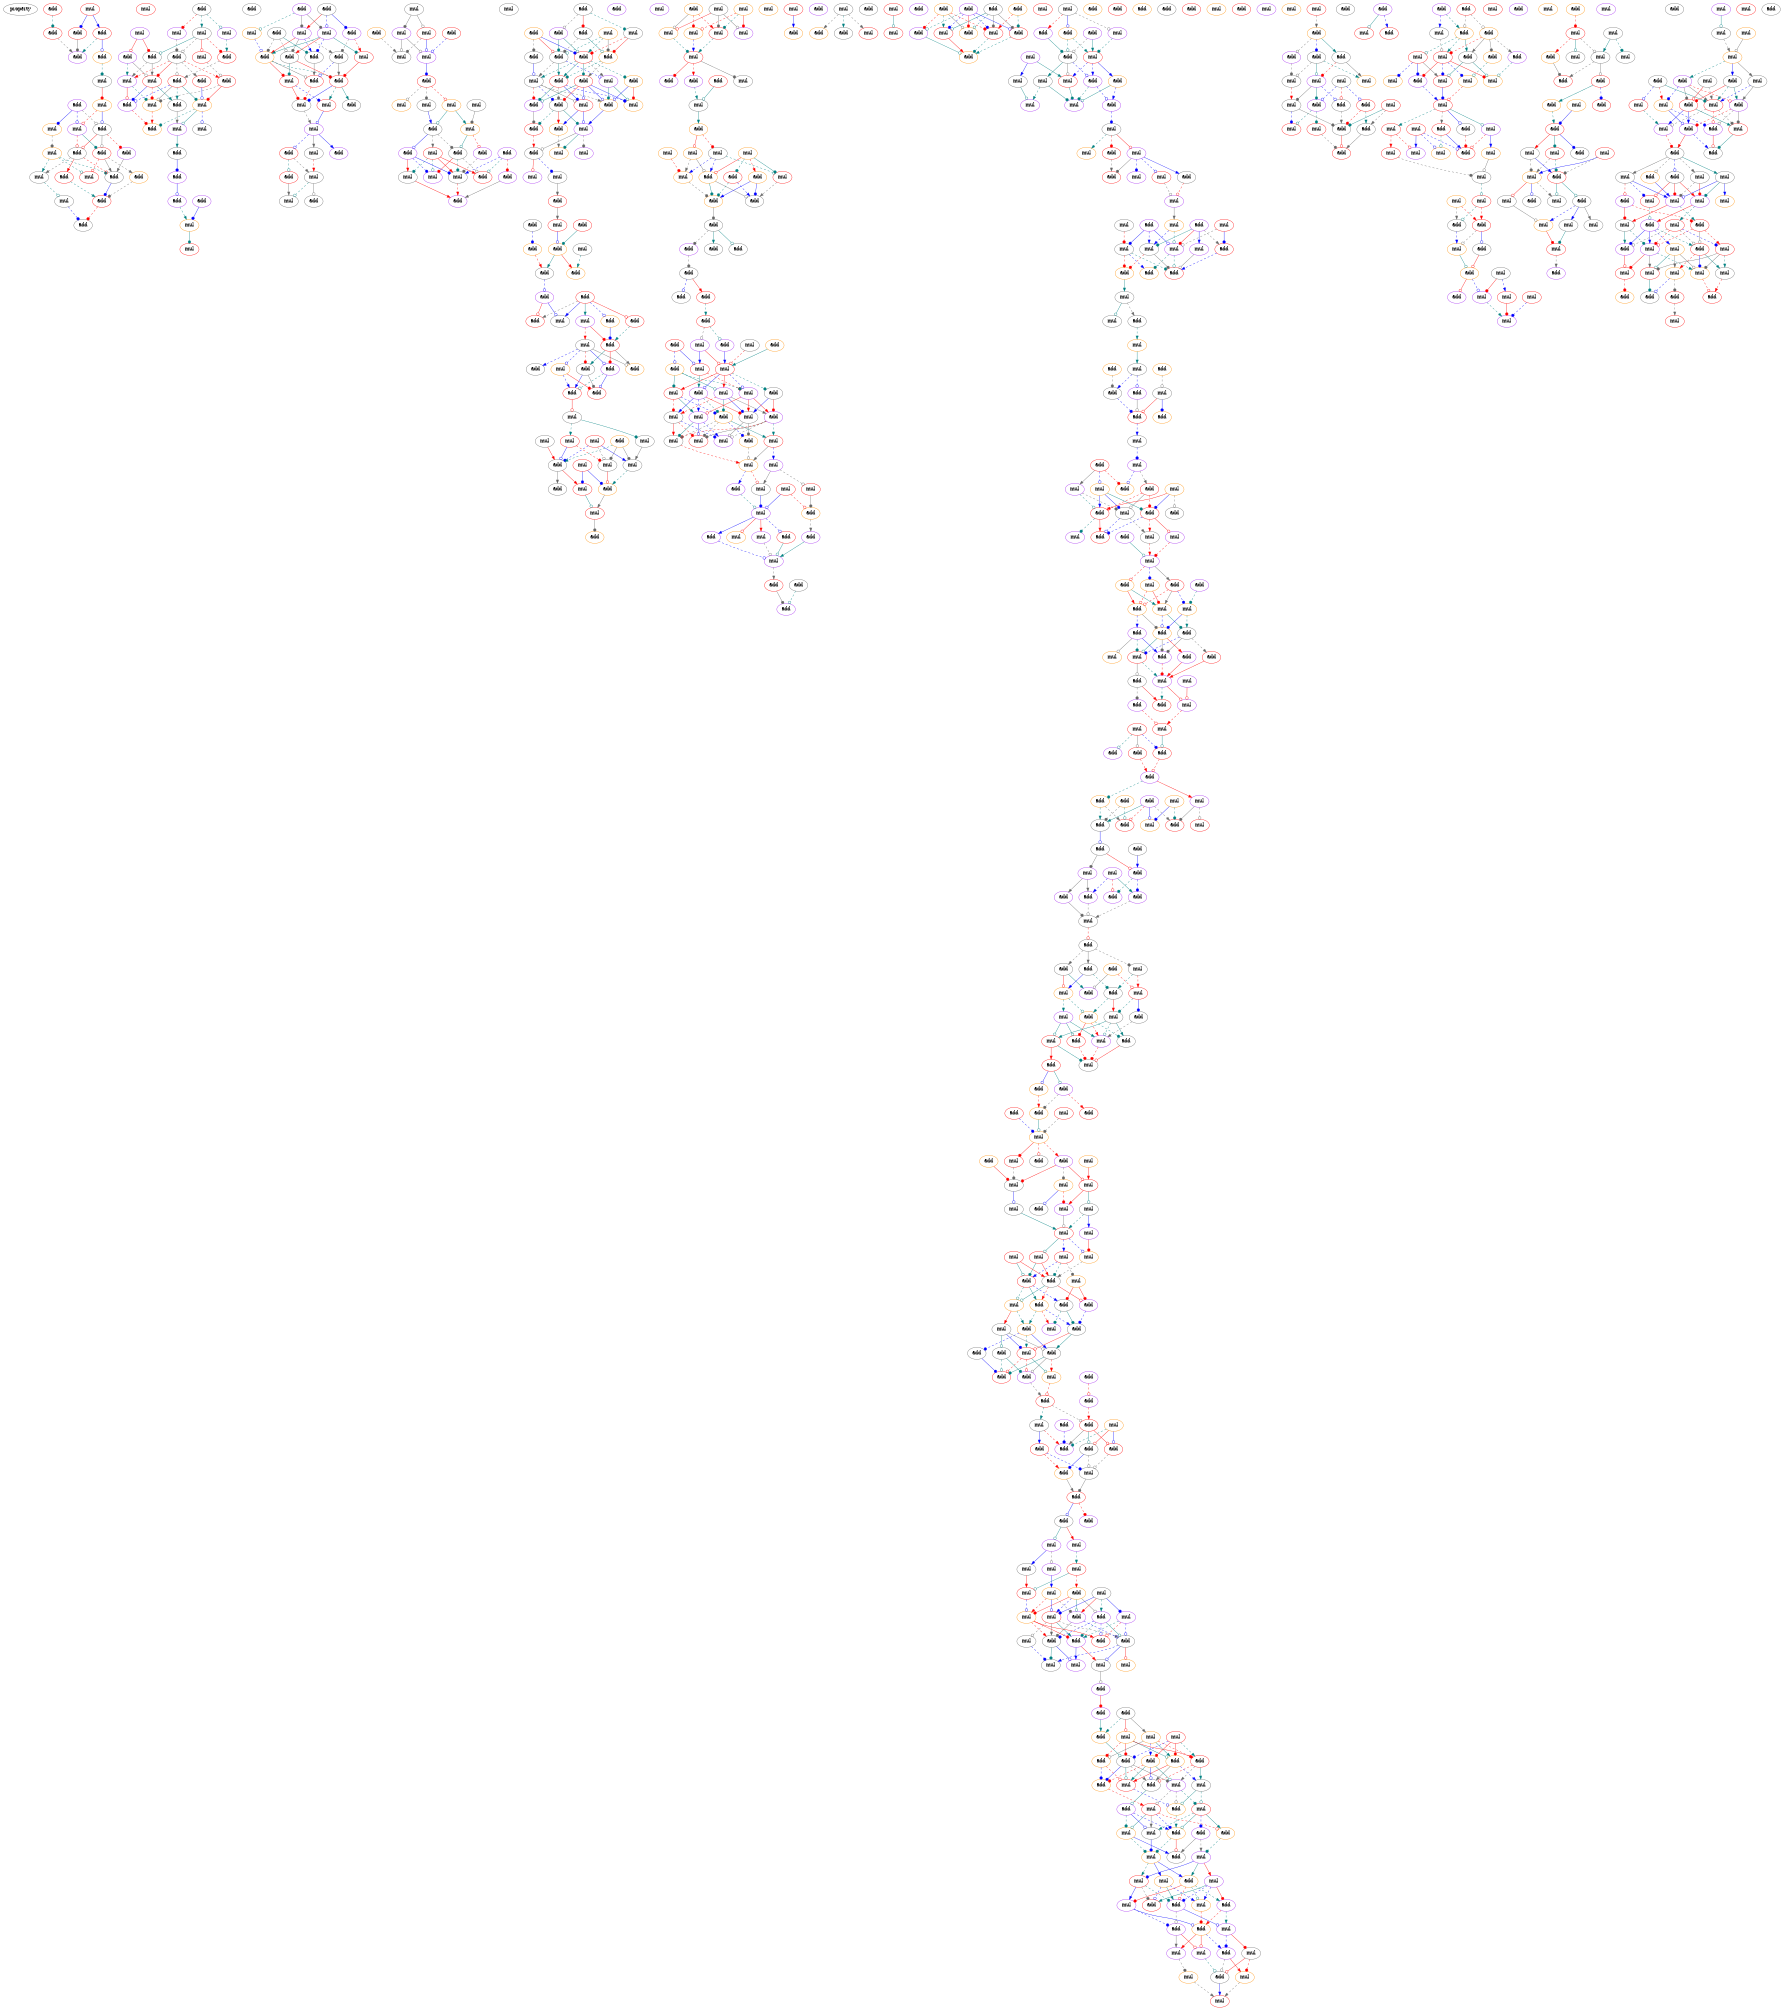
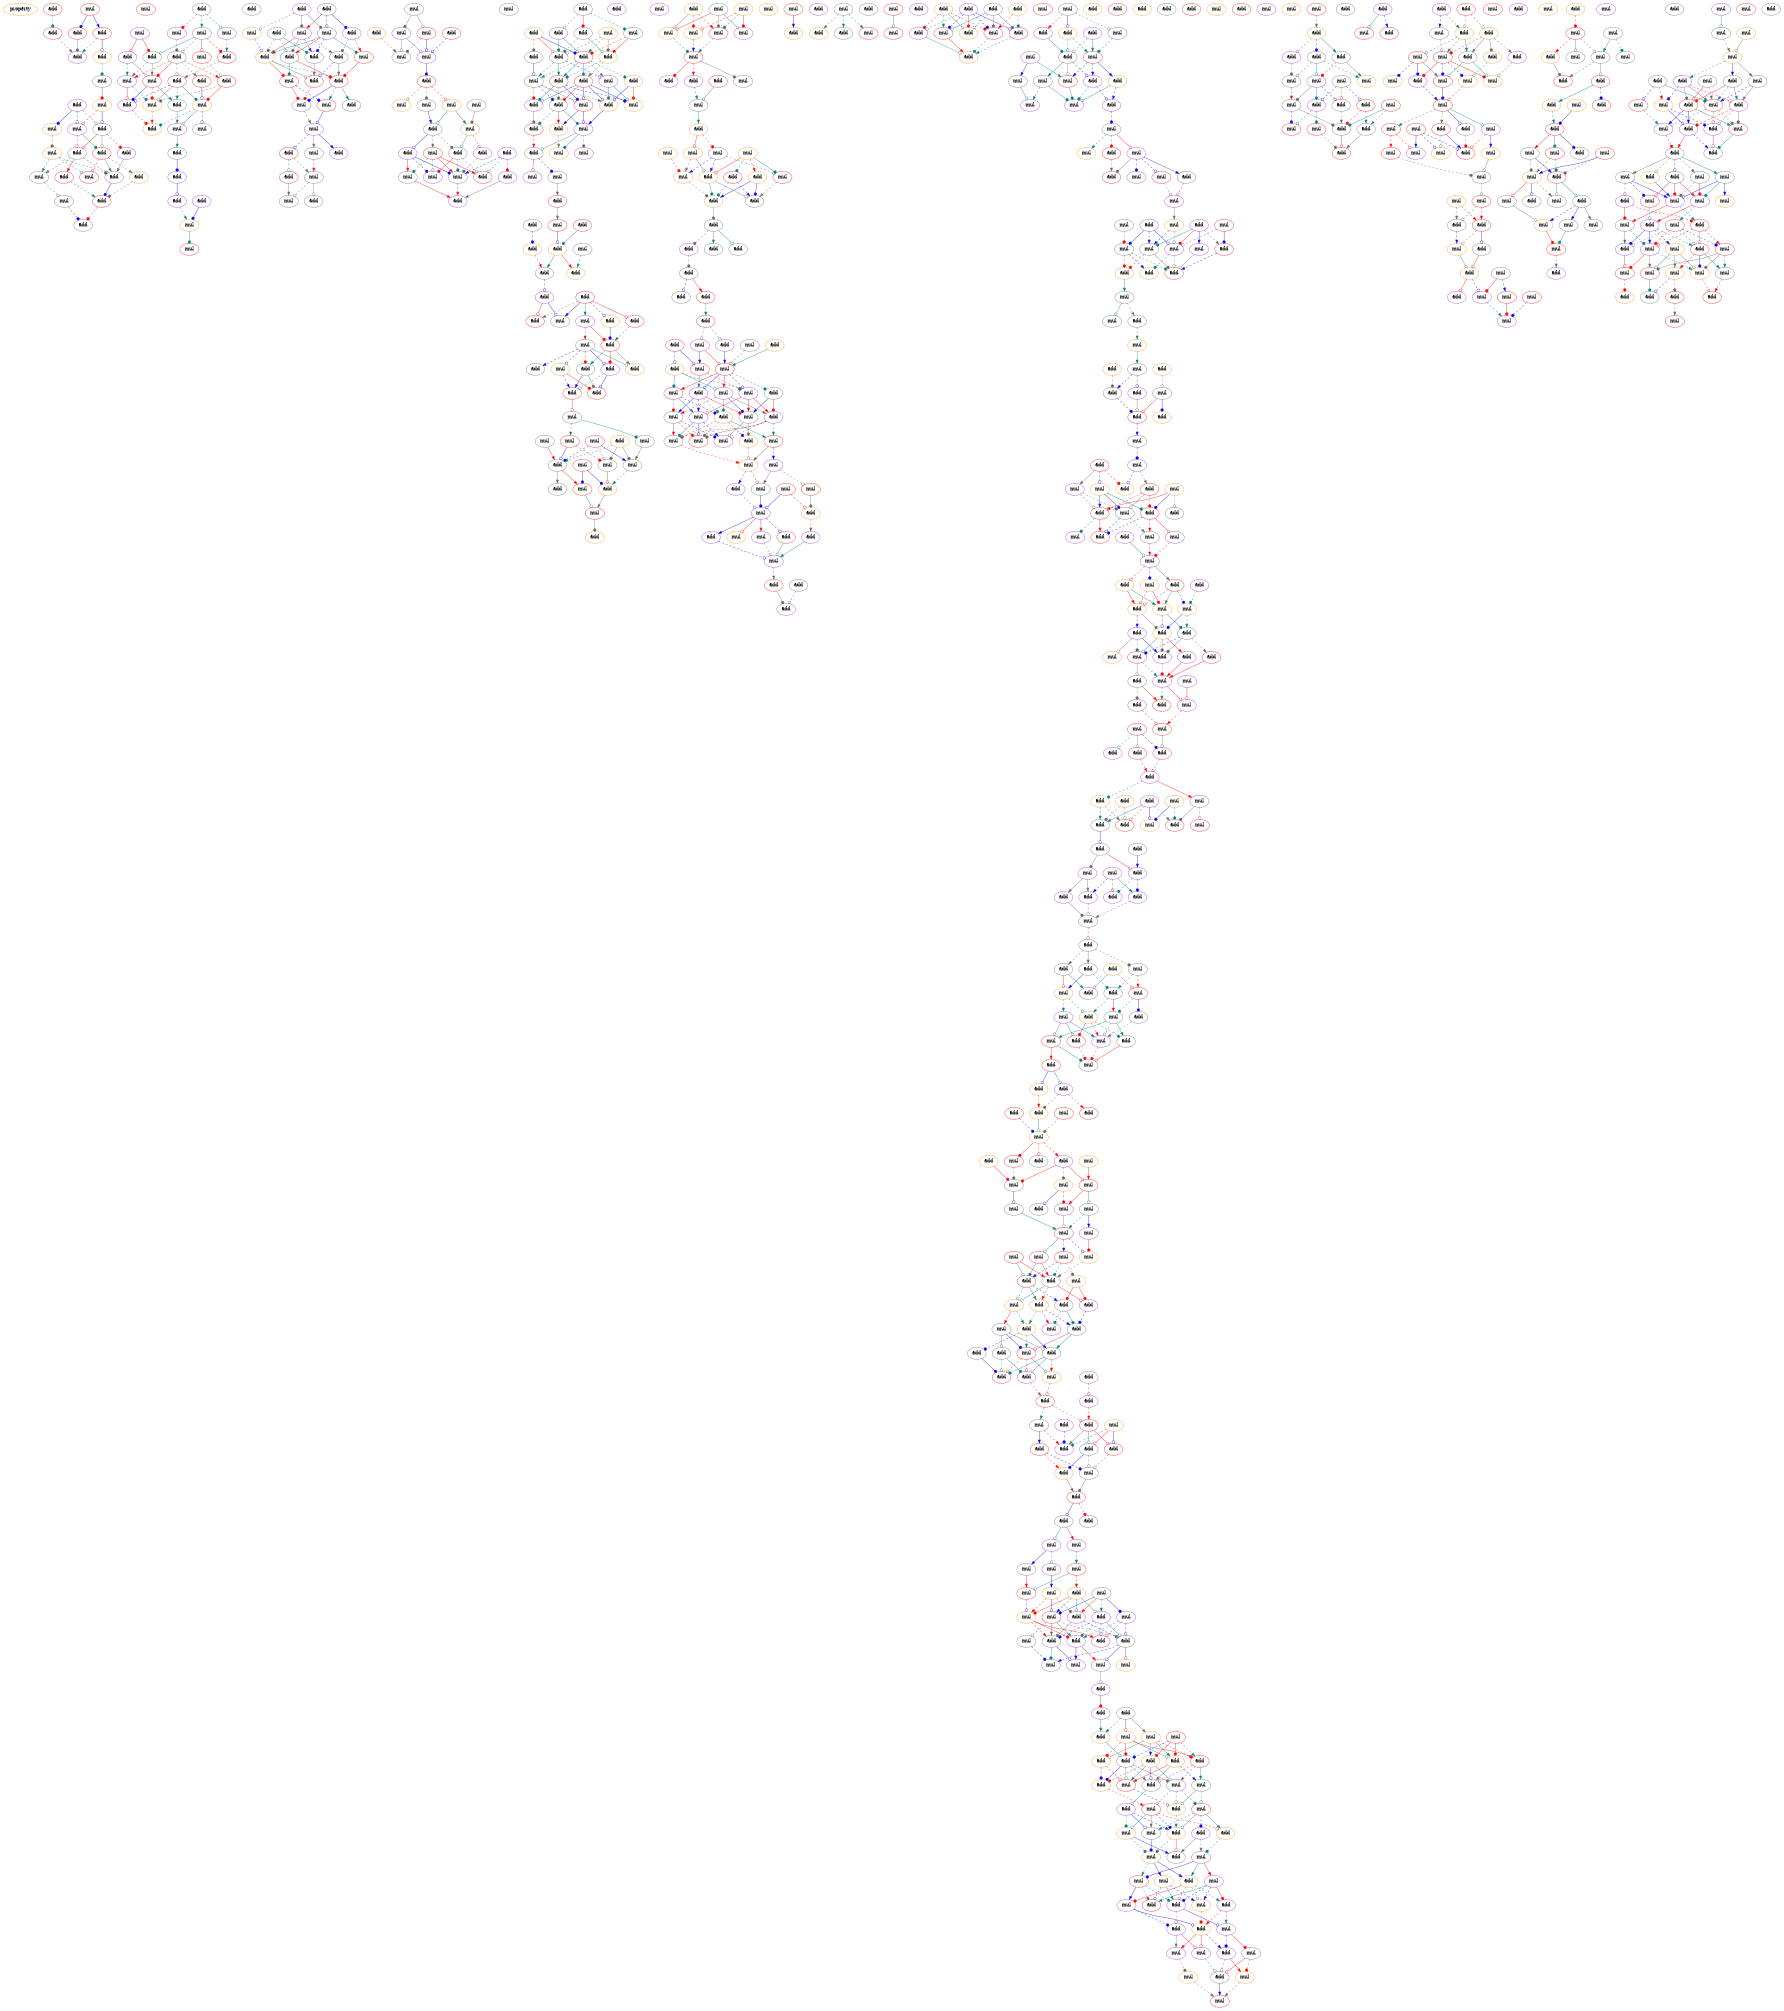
node "property": color gray40 -> darkorange
